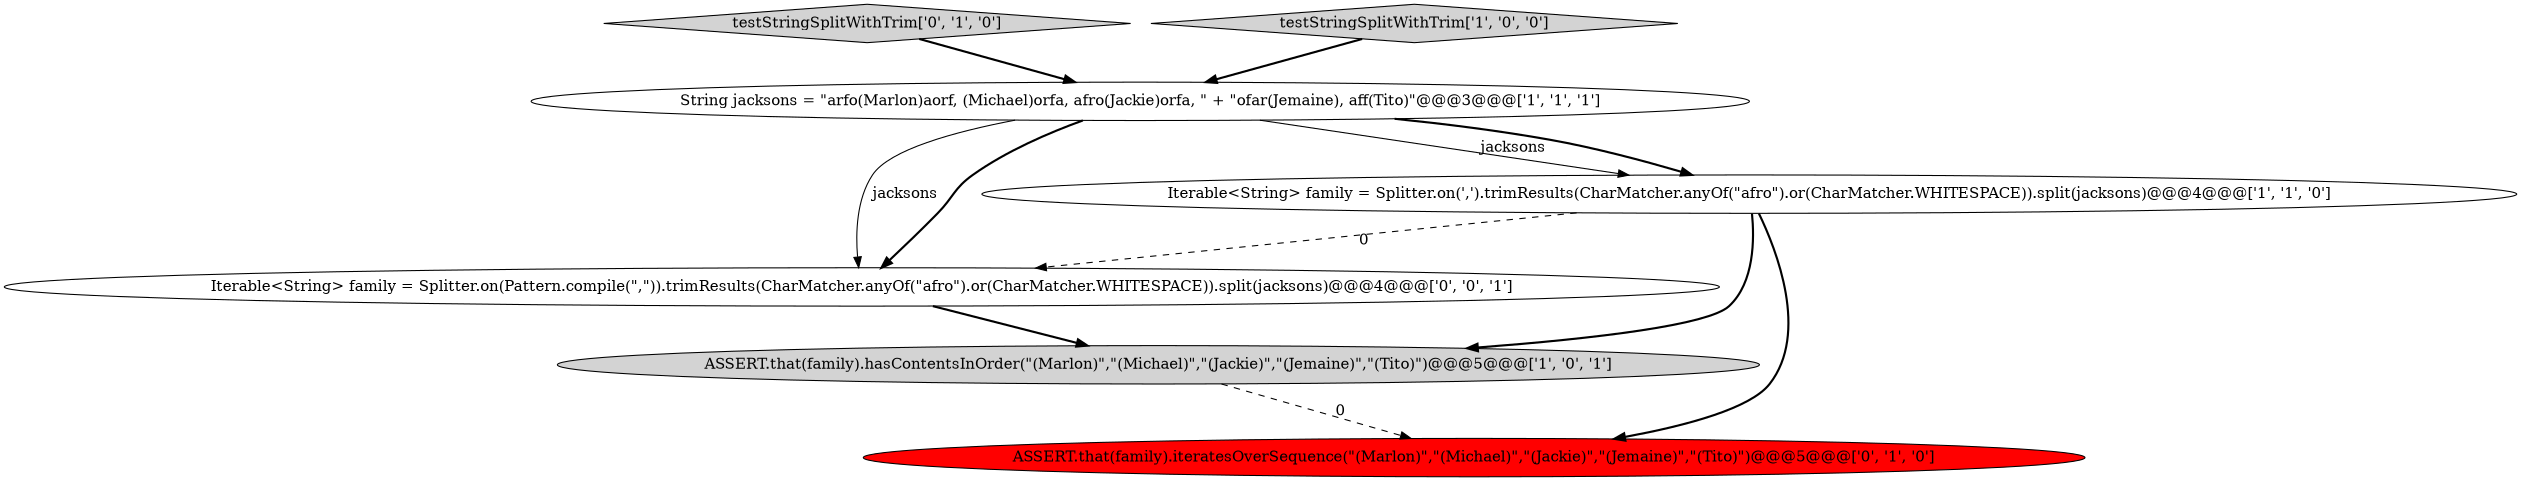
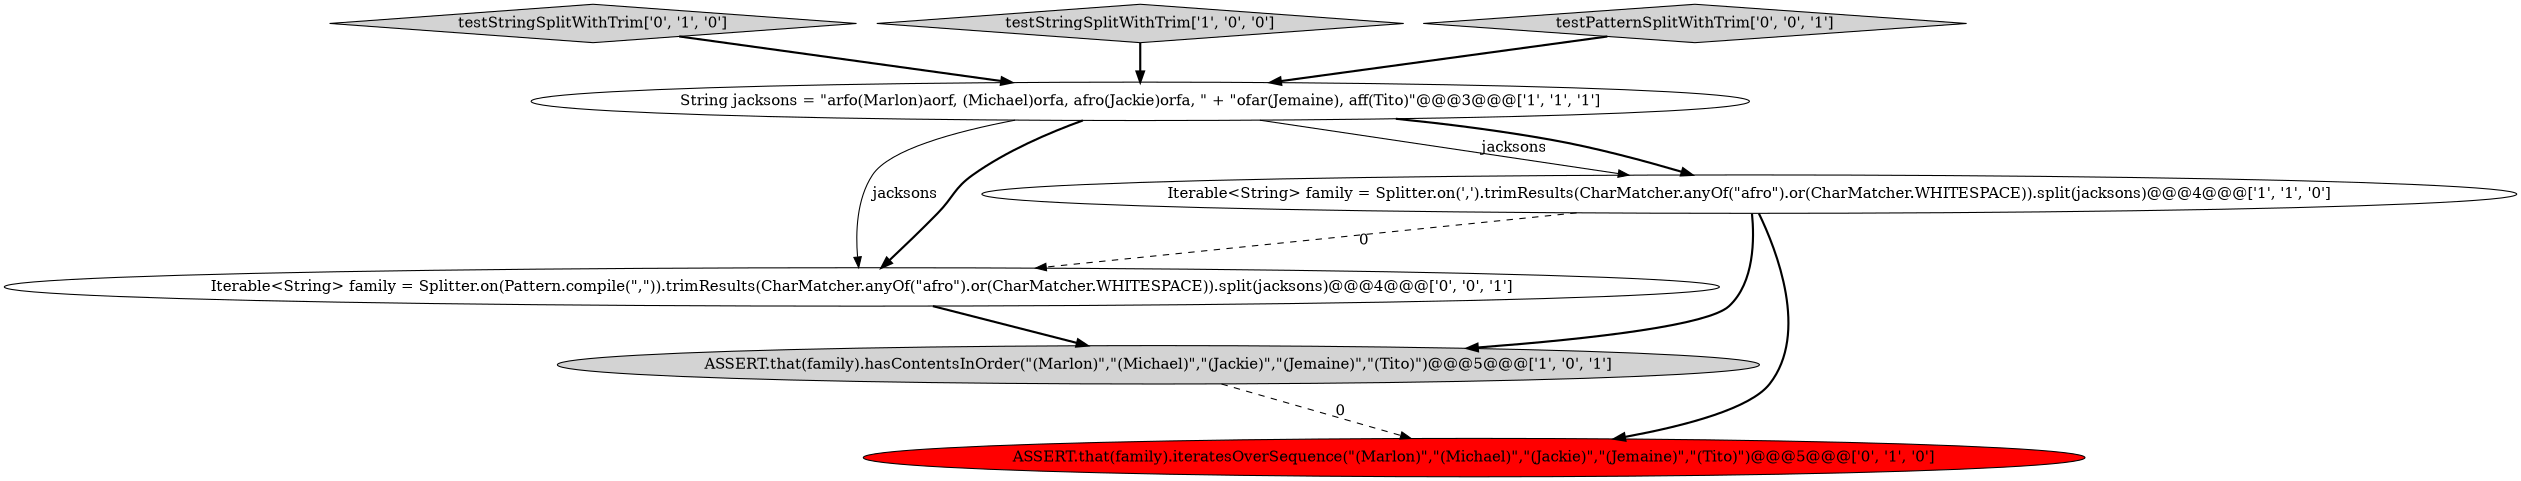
node "testPatternSplitWithTrim['0', '0', '1']": added
